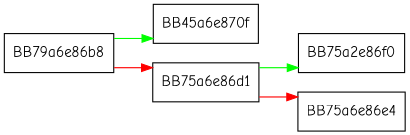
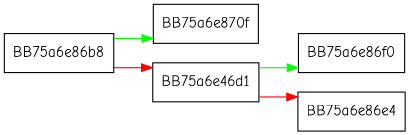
node "BB45a6e870f": label "BB45a6e870f" -> "BB75a6e870f"
node "BB79a6e86b8": label "BB79a6e86b8" -> "BB75a6e86b8"
node "BB75a2e86f0": label "BB75a2e86f0" -> "BB75a6e86f0"
node "BB75a6e86d1": label "BB75a6e86d1" -> "BB75a6e46d1"
